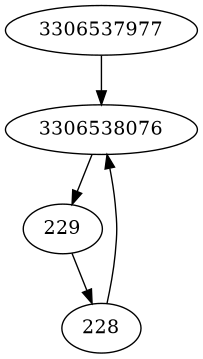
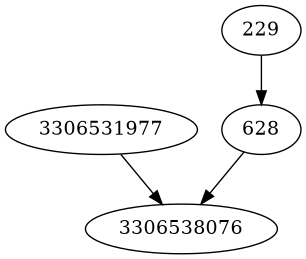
node "3306537977": label "3306537977" -> "3306531977"
edge "3306538076" -> "229": removed
node "228": label "228" -> "628"
